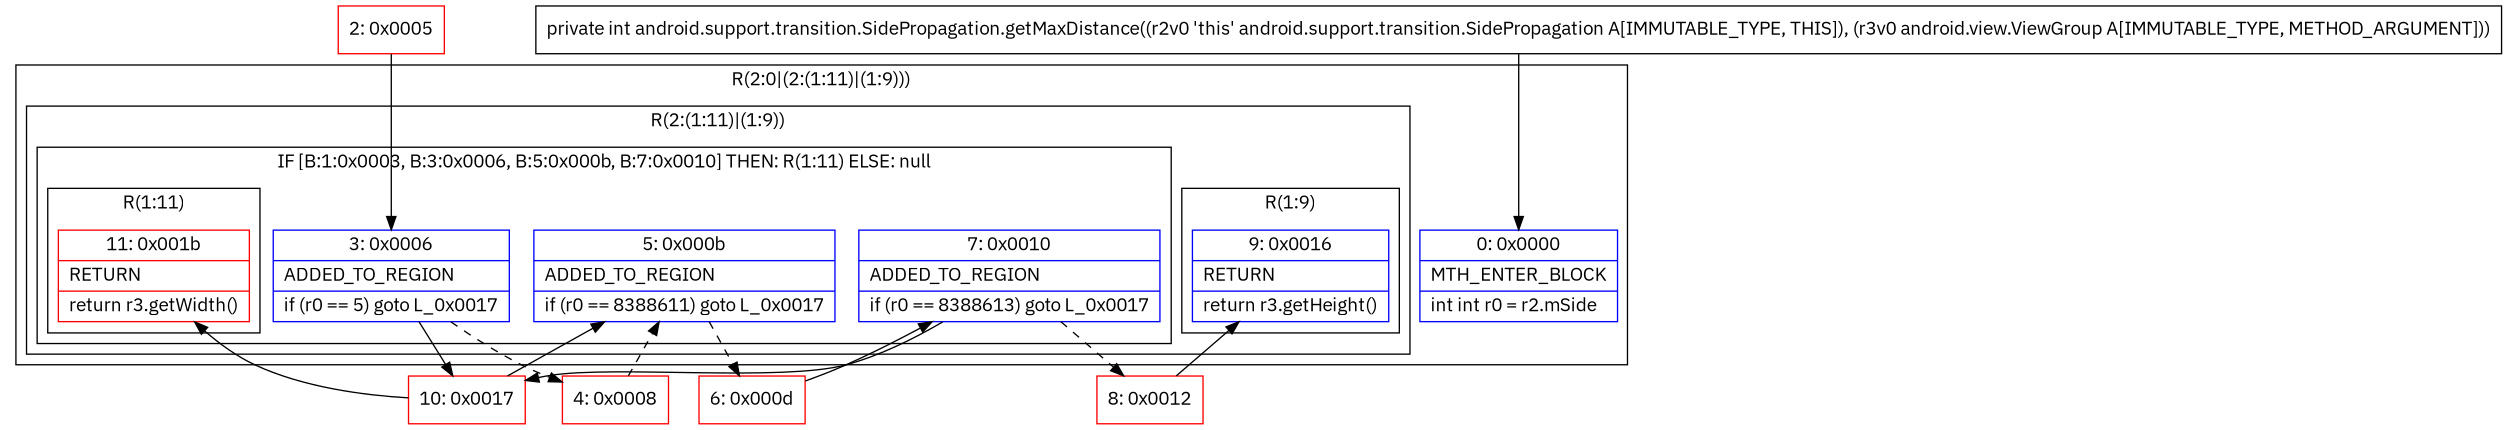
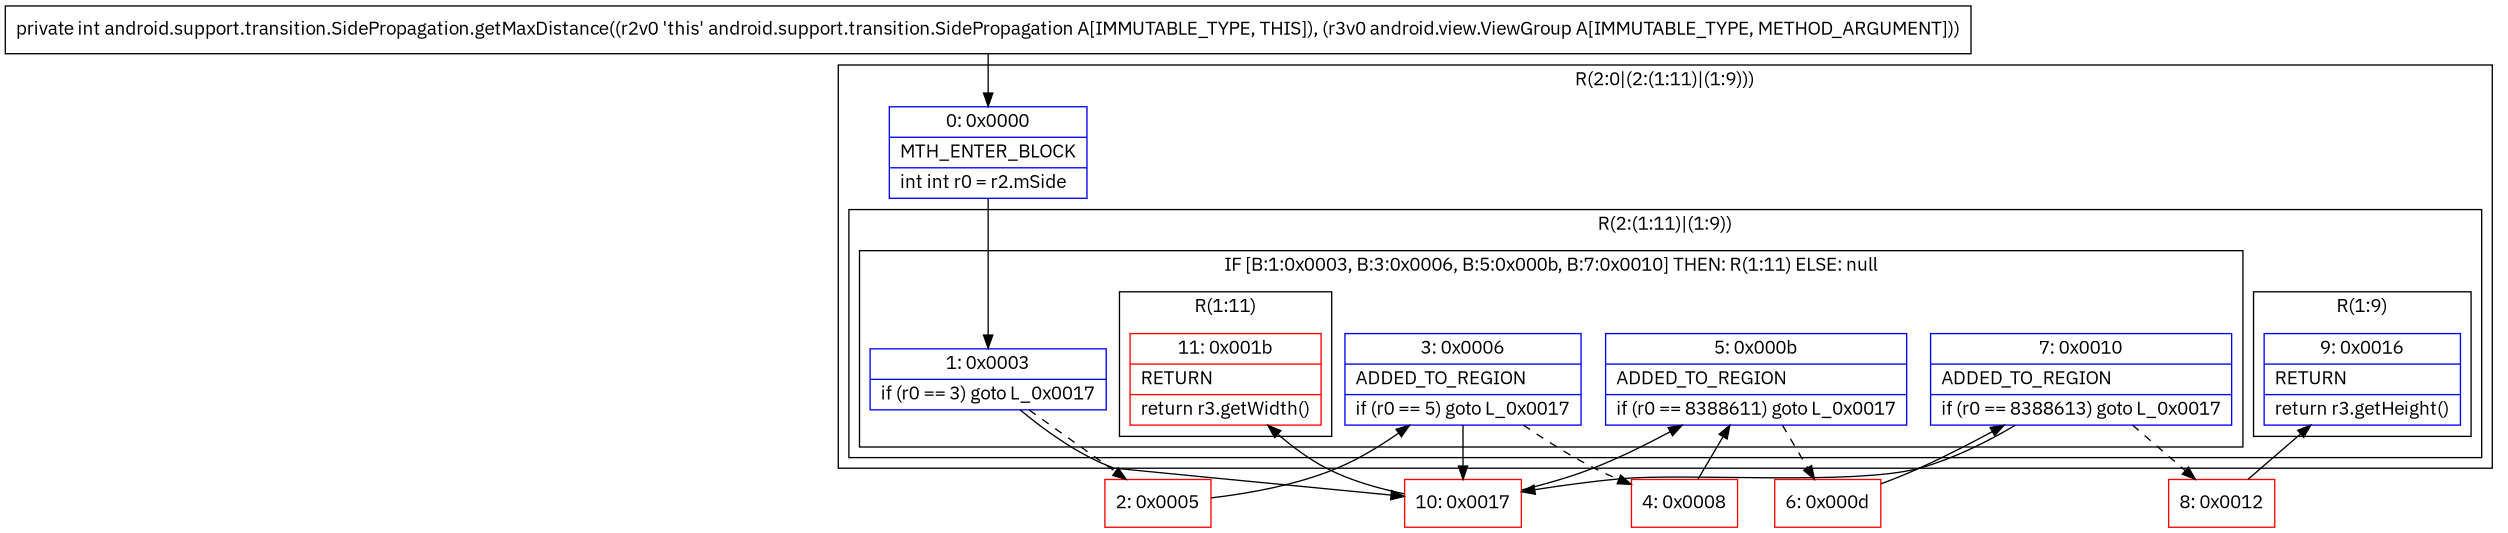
edge "4: 0x0008" -> "5: 0x000b": style dashed -> solid
node "1: 0x0003": added
